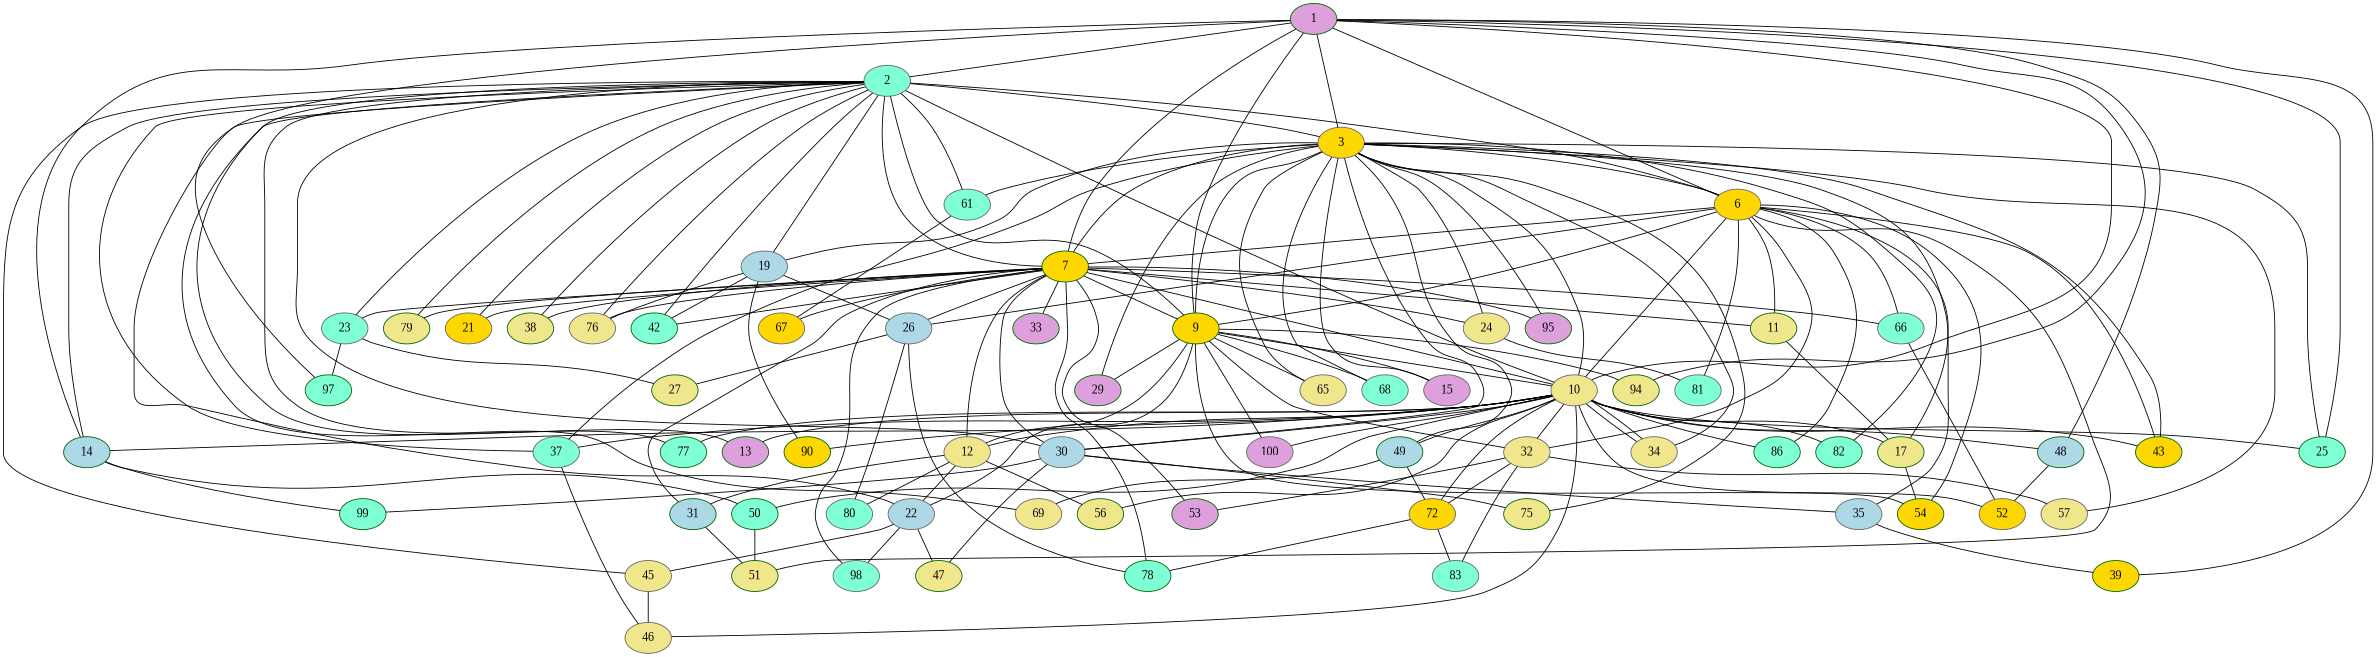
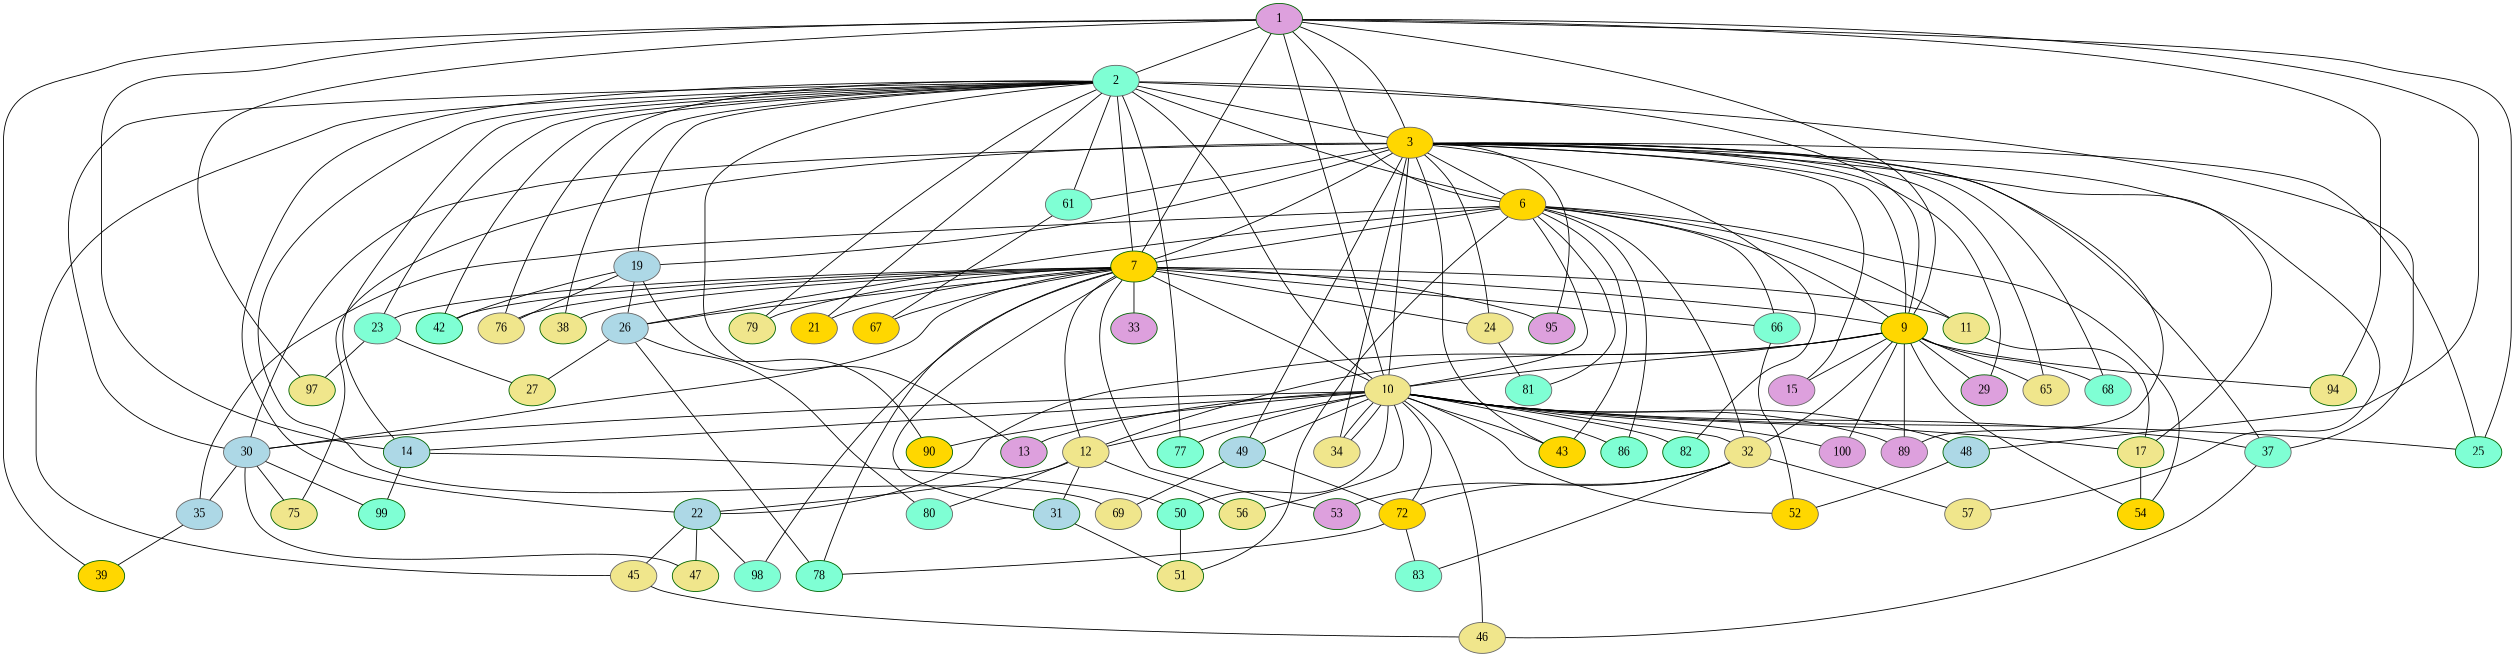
node "97": fillcolor aquamarine -> khaki
node "89": added
node "22": color gray40 -> darkgreen
